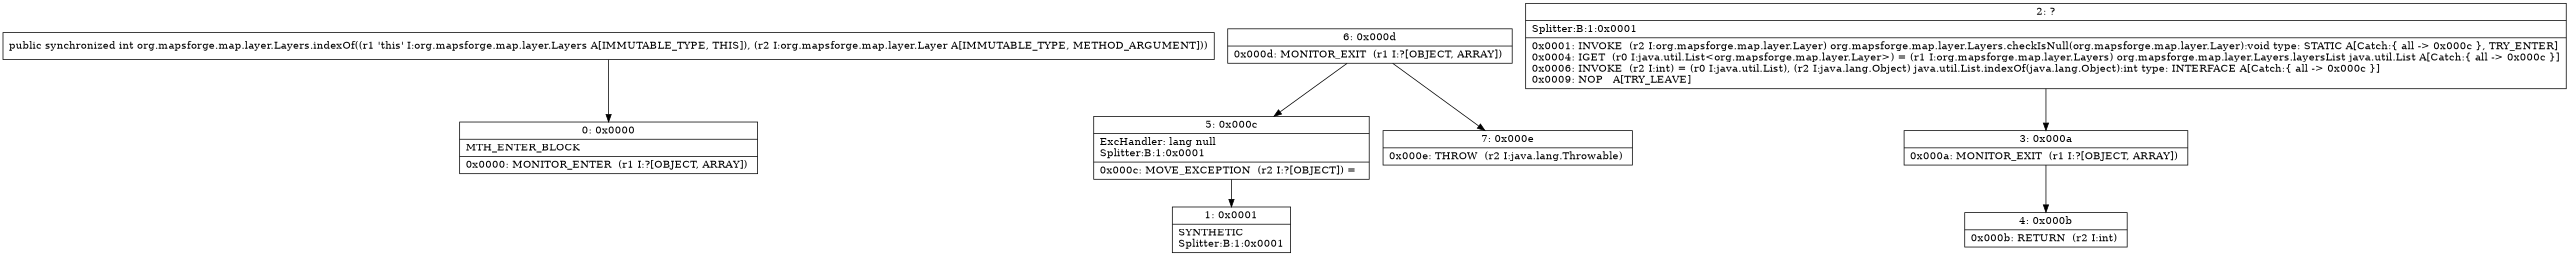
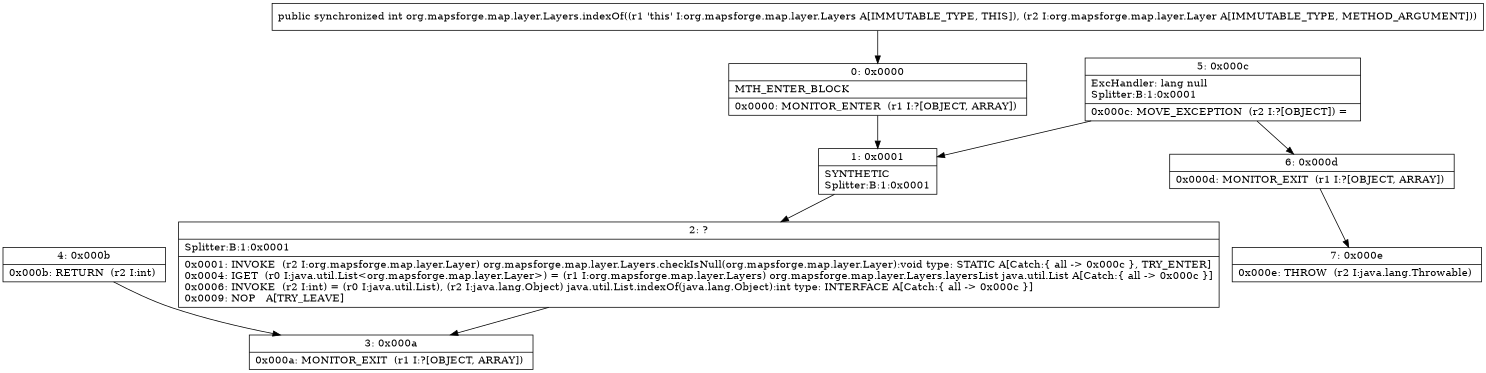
edge "6: 0x000d" -> "5: 0x000c": reversed
edge "0: 0x0000" -> "1: 0x0001": added
edge "3: 0x000a" -> "4: 0x000b": reversed
edge "1: 0x0001" -> "2: ?": added
